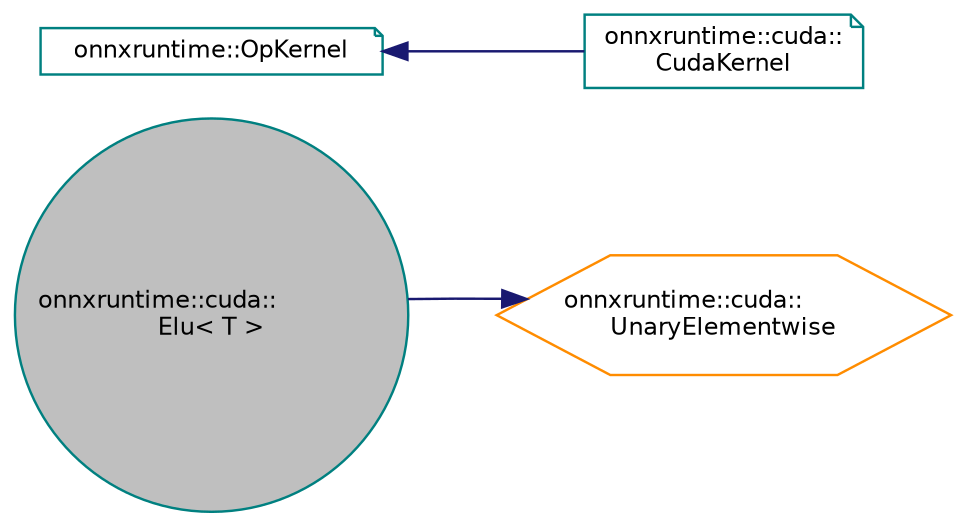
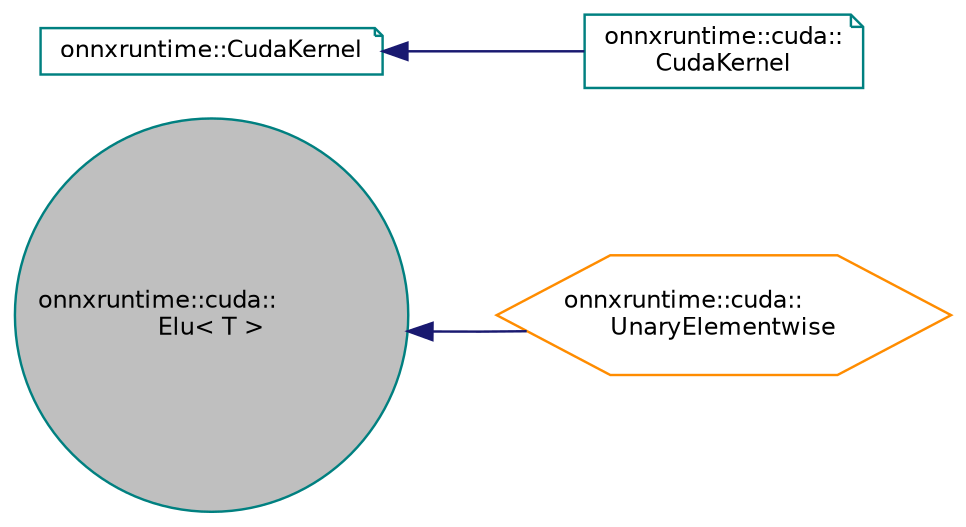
node "onnxruntime::OpKernel": label "onnxruntime::OpKernel" -> "onnxruntime::CudaKernel"
edge "onnxruntime::cuda:: Elu< T >" -> "onnxruntime::cuda:: UnaryElementwise": reversed
